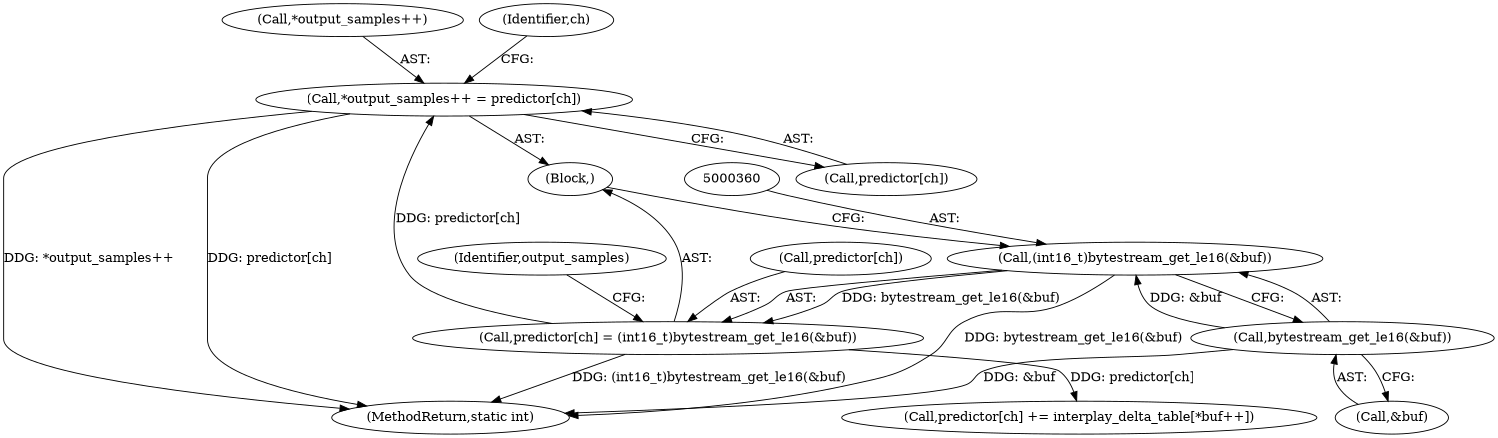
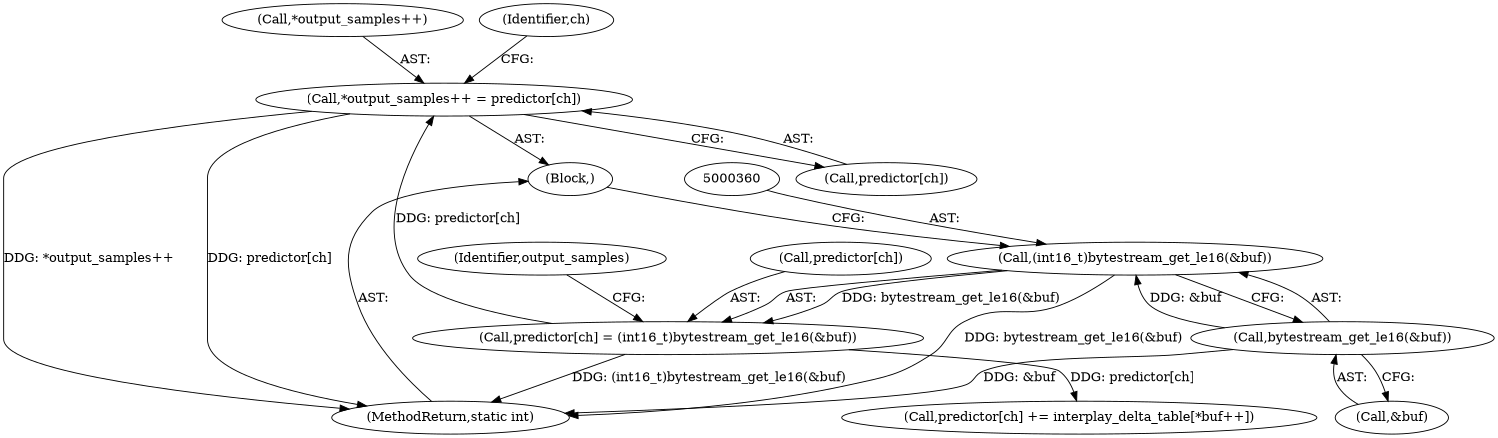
edge "(Call,predictor[ch] = (int16_t)bytestream_get_le16(&buf))" -> "(Block,)": now "(MethodReturn,static int)" -> "(Block,)"
